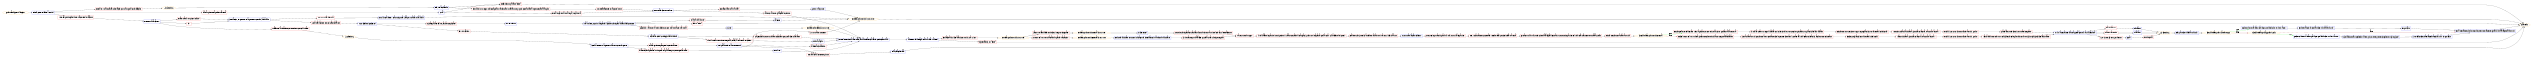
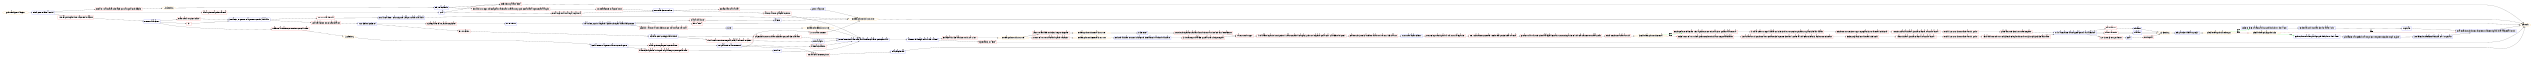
node "Beh, pare che ti debba un drink...": label "Beh, pare che ti debba un drink..." -> "Beh, pare che ti debba un quegli..."
